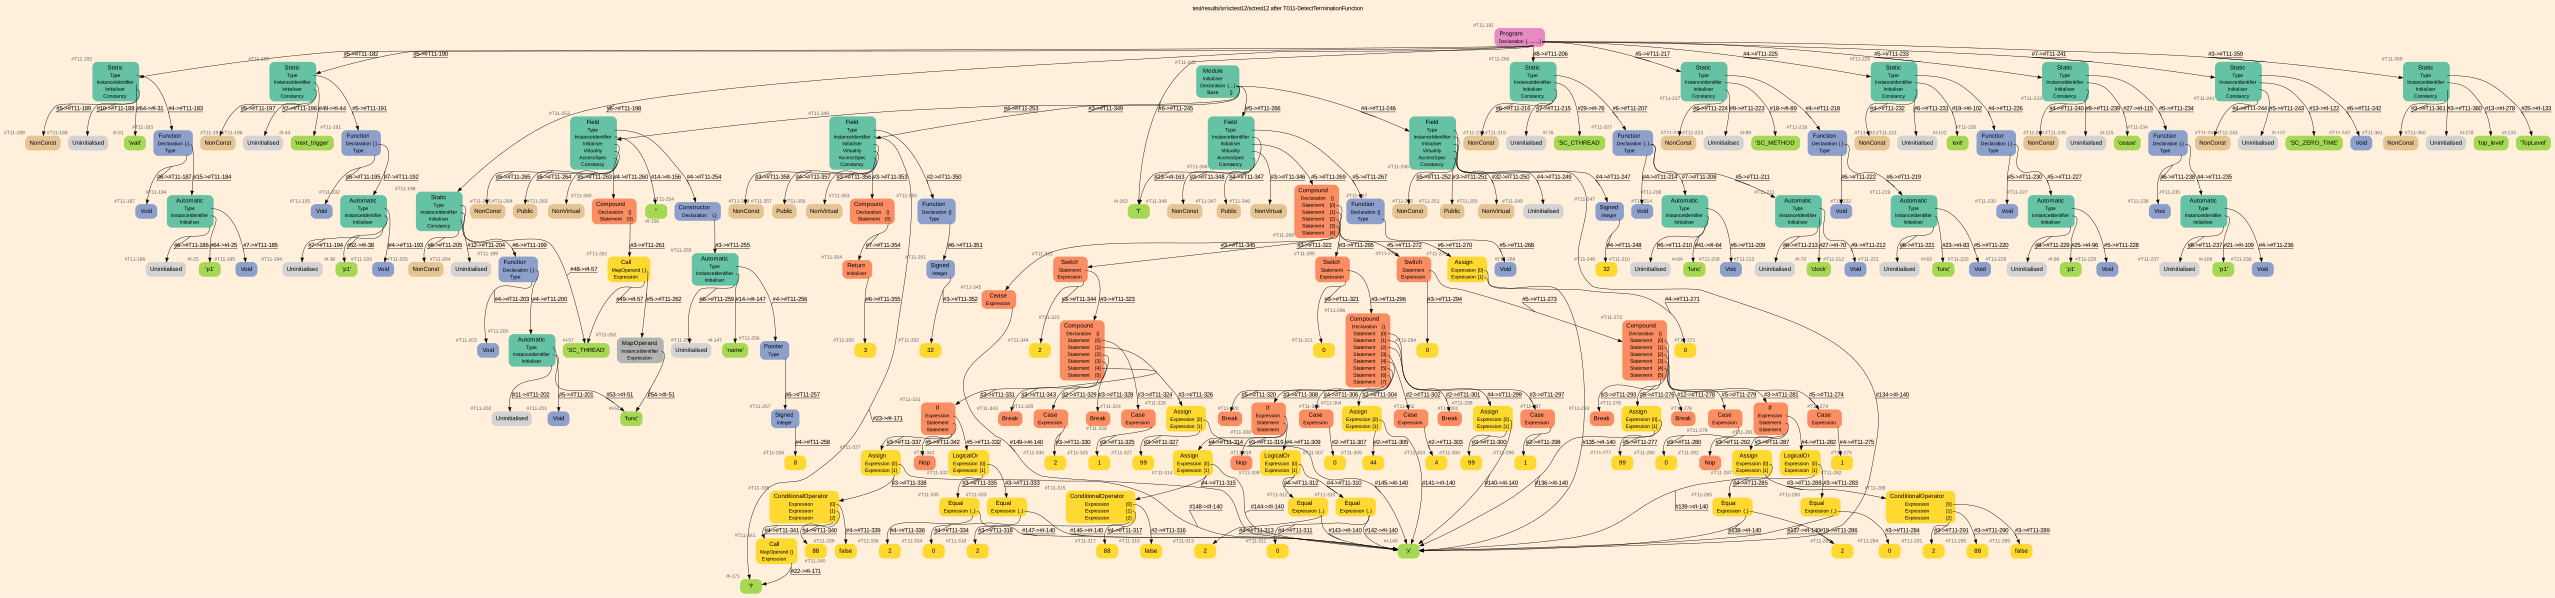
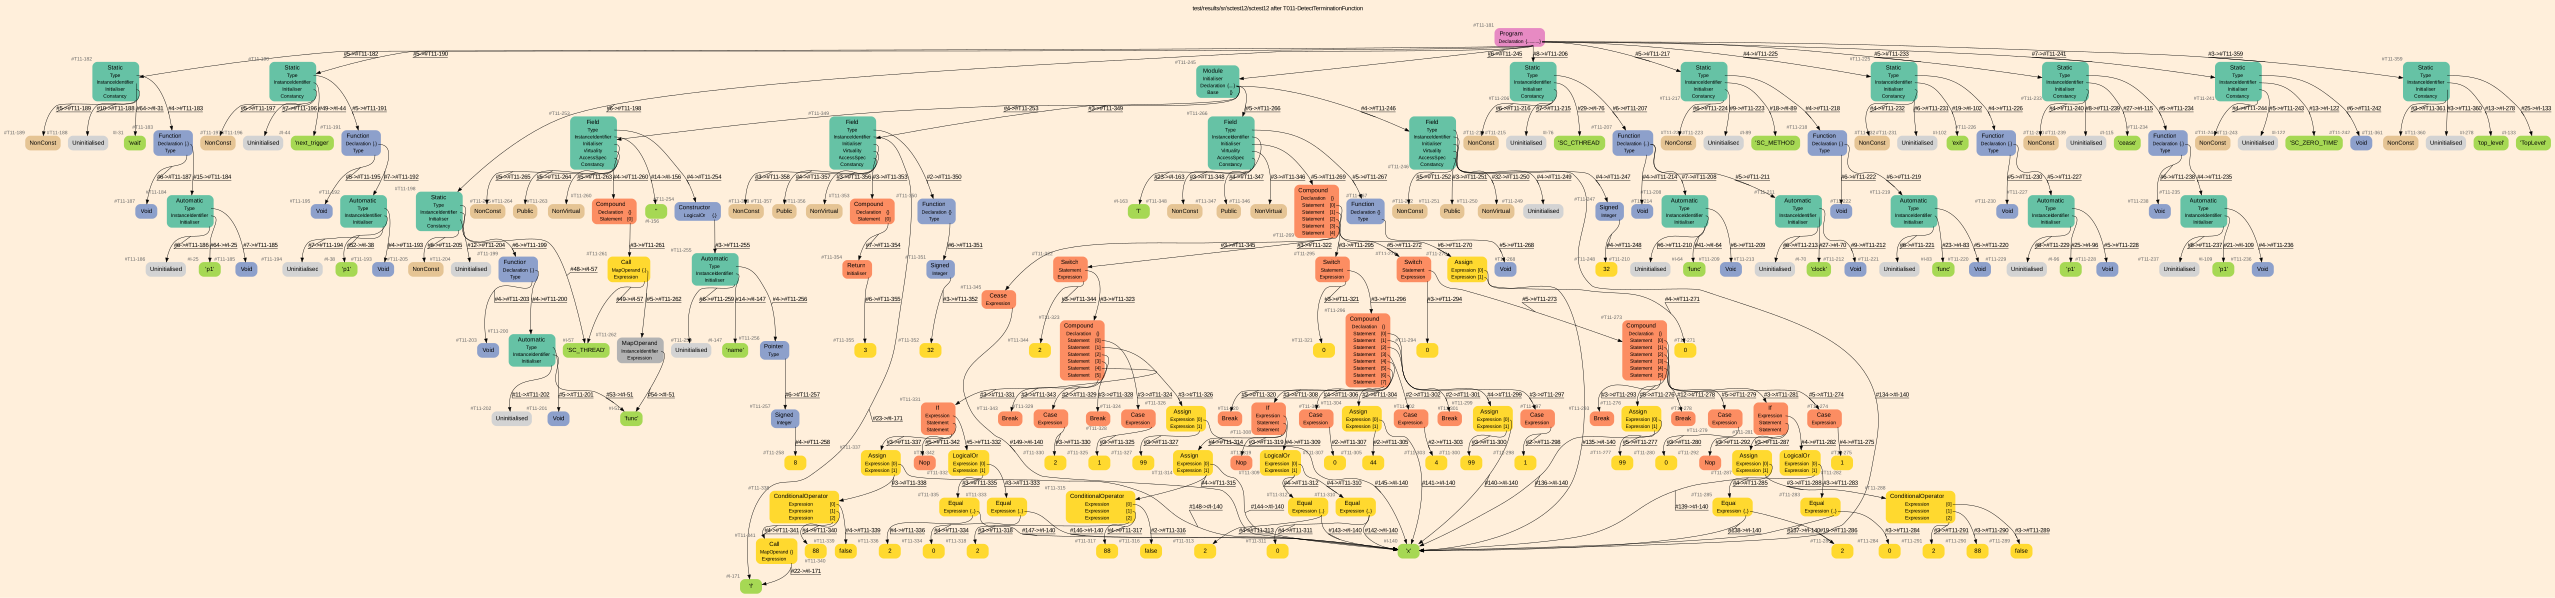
edge "Program" -> "'T'": now "Program" -> "Module"
node "Constructor": text "Declaration" -> "LogicalOr"
